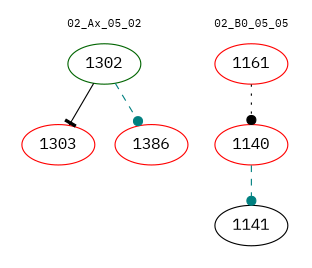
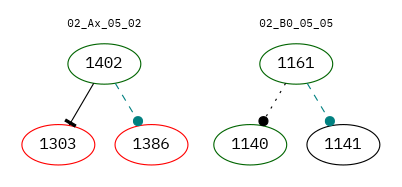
node "1302": label "1302" -> "1402"
node "1161": color red -> darkgreen
node "1140": color red -> darkgreen
edge "1140" -> "1141": now "1161" -> "1141"
